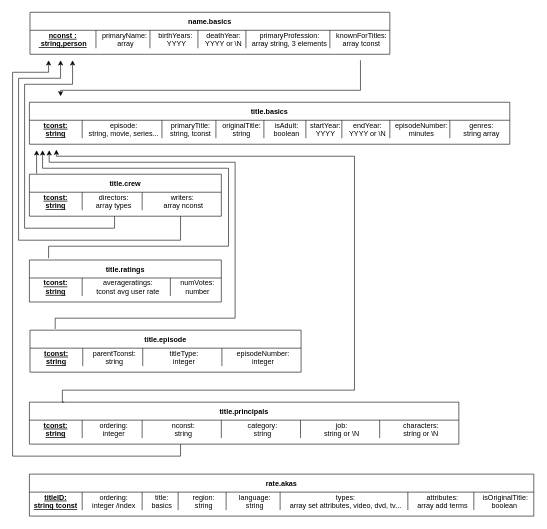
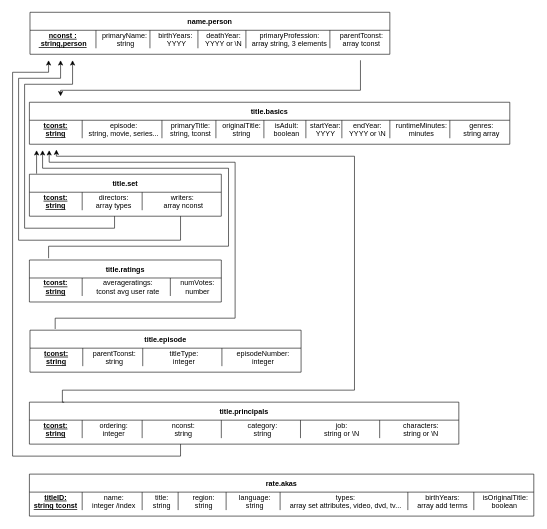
node "name.basics": label "name.basics" -> "name.person"
node "primaryName: array": label "primaryName: array" -> "primaryName: string"
node "knownForTitles: array tconst": label "knownForTitles: array tconst" -> "parentTconst: array tconst"
node "episodeNumber: minutes": label "episodeNumber: minutes" -> "runtimeMinutes: minutes"
node "title.crew": label "title.crew" -> "title.set"
node "ordering: integer /index": label "ordering: integer /index" -> "name: integer /index"
node "title: basics": label "title: basics" -> "title: string"
node "attributes: array add terms": label "attributes: array add terms" -> "birthYears: array add terms"
